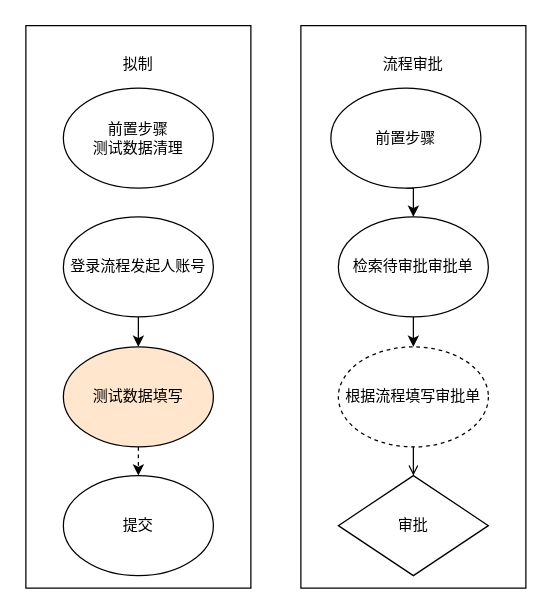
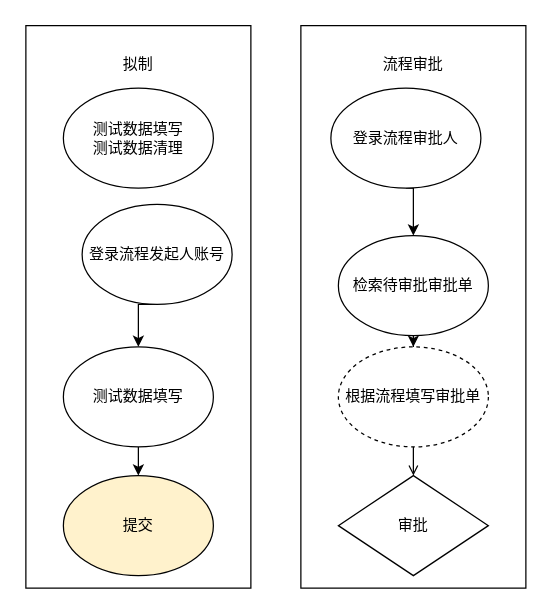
node "前置步骤 测试数据清理": label "前置步骤 测试数据清理" -> "测试数据填写 测试数据清理"
node "前置步骤": label "前置步骤" -> "登录流程审批人"
node "登录流程发起人账号": moved (138, 267) -> (157, 254)
node "检索待审批审批单": moved (413, 267) -> (413, 286)
node "测试数据填写": fillcolor #ffe6cc -> #ffffff
edge "测试数据填写" -> "提交": style dashed -> solid
node "提交": fillcolor #ffffff -> #fff2cc
